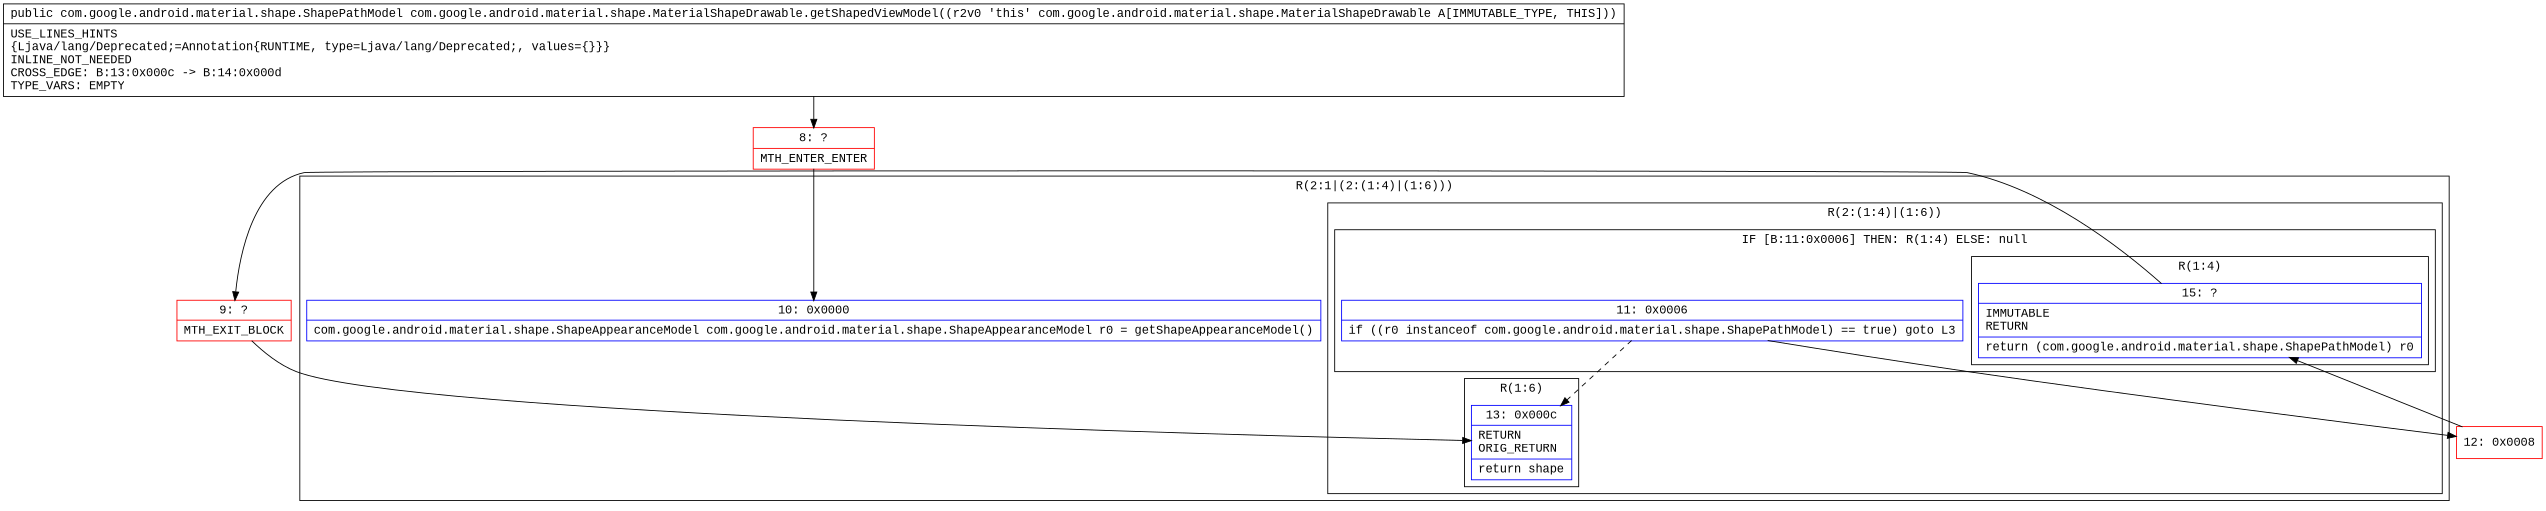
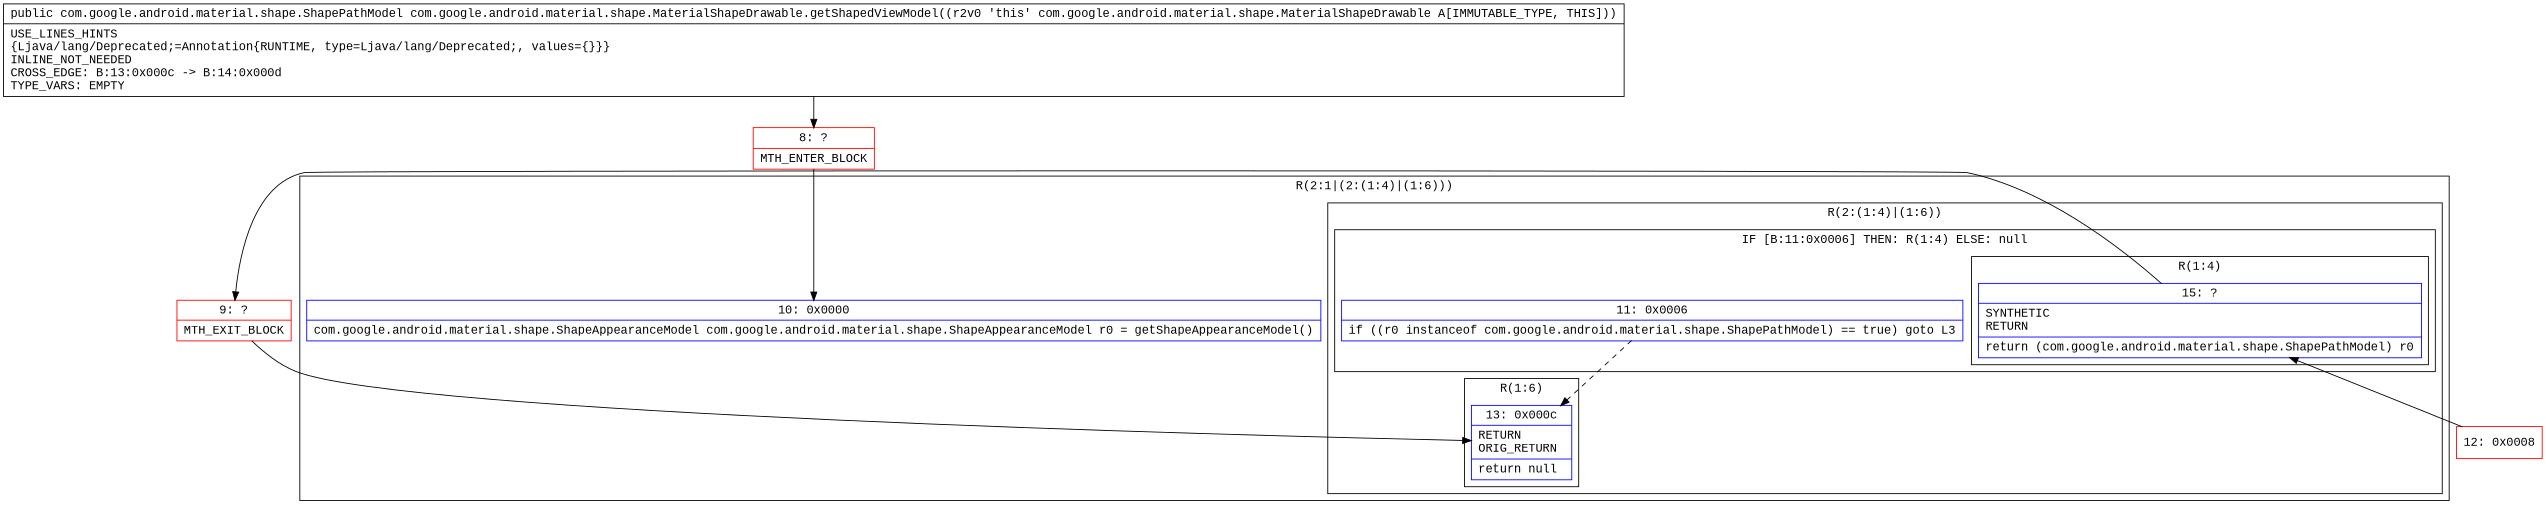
node "8: ?": text "MTH_ENTER_ENTER" -> "MTH_ENTER_BLOCK"
node "15: ?": text "IMMUTABLE" -> "SYNTHETIC"
edge "11: 0x0006" -> "12: 0x0008": removed
node "13: 0x000c": text "return shape" -> "return null"
